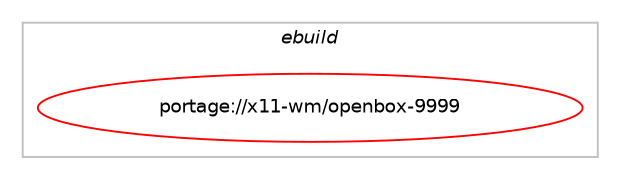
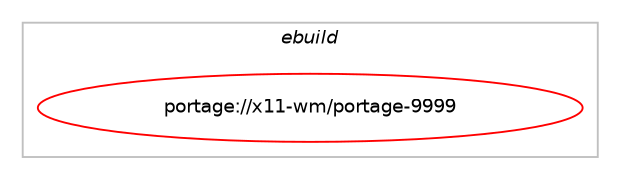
node "portage://x11-wm/openbox-9999": label "portage://x11-wm/openbox-9999" -> "portage://x11-wm/portage-9999"
